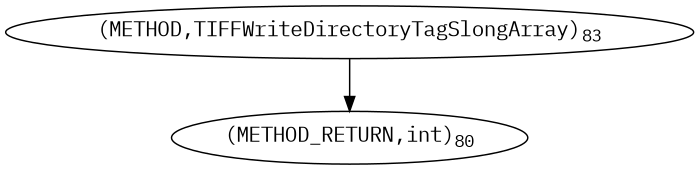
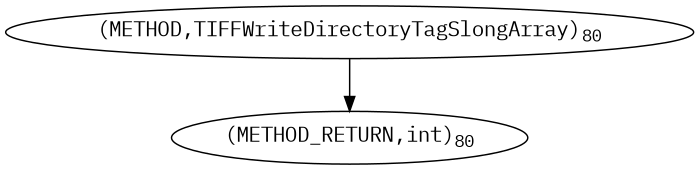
node "(METHOD,TIFFWriteDirectoryTagSlongArray)": text "83" -> "80"
